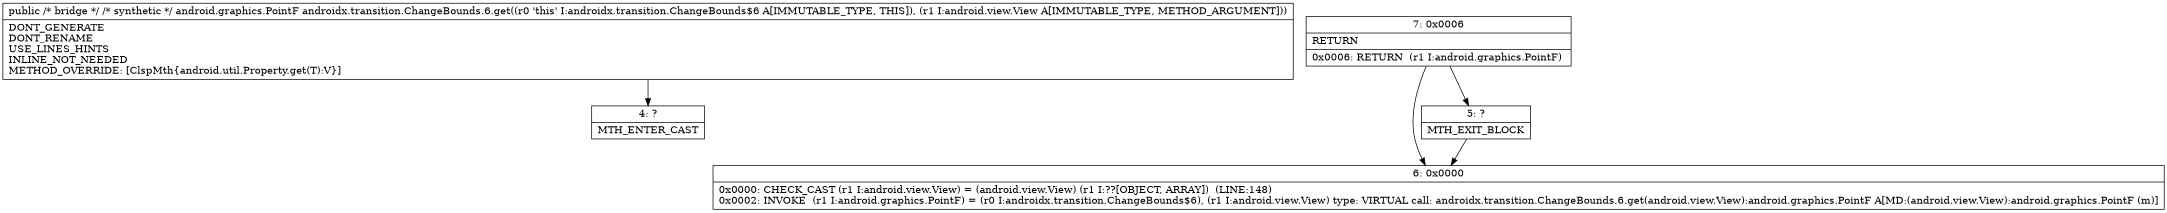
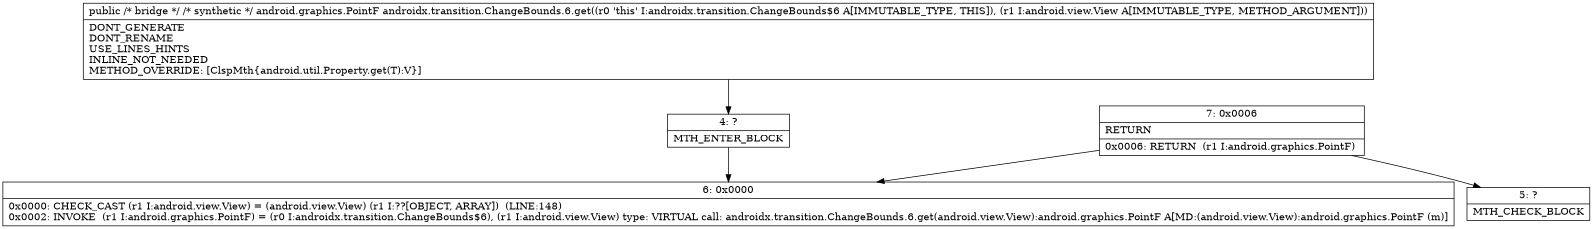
node "4: ?": text "MTH_ENTER_CAST" -> "MTH_ENTER_BLOCK"
node "5: ?": text "MTH_EXIT_BLOCK" -> "MTH_CHECK_BLOCK"
edge "5: ?" -> "6: 0x0000": now "4: ?" -> "6: 0x0000"
